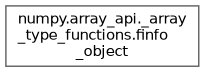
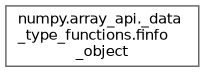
node "numpy.array_api._array _type_functions.finfo _object": label "numpy.array_api._array _type_functions.finfo _object" -> "numpy.array_api._data _type_functions.finfo _object"
